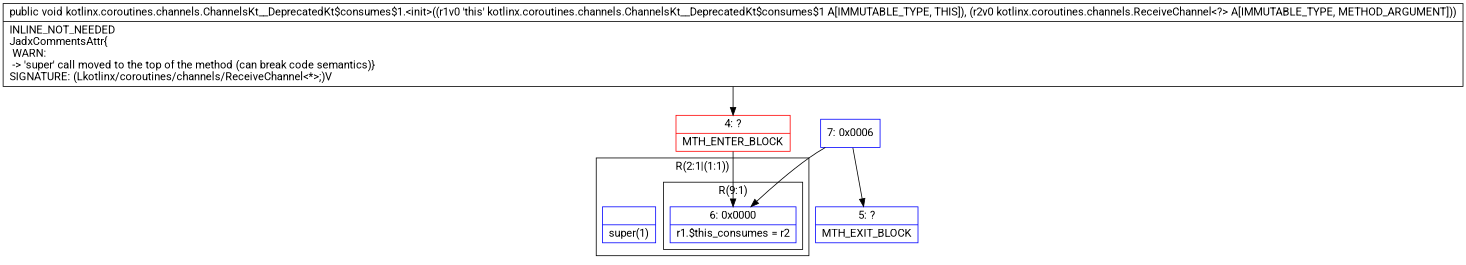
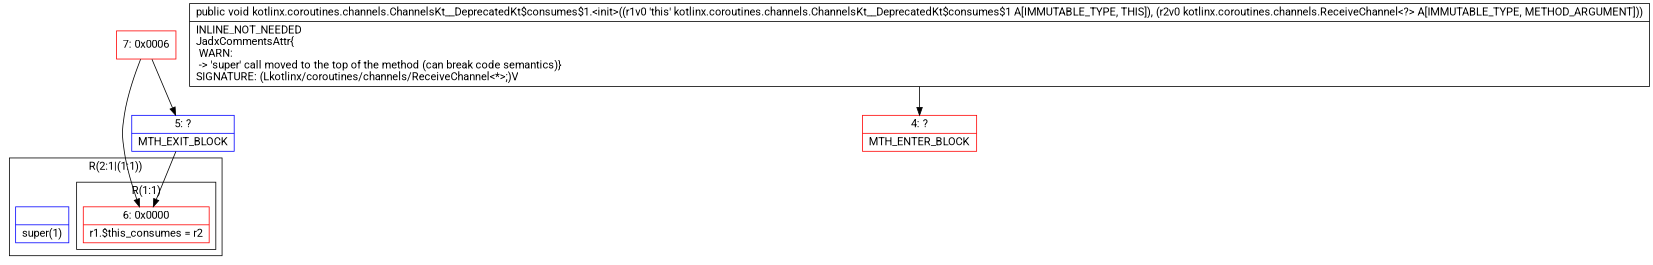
node "7: 0x0006": color blue -> red
edge "4: ?" -> "6: 0x0000": now "5: ?" -> "6: 0x0000"
cluster "R(9:1)": label "R(9:1)" -> "R(1:1)"
node "6: 0x0000": color blue -> red
